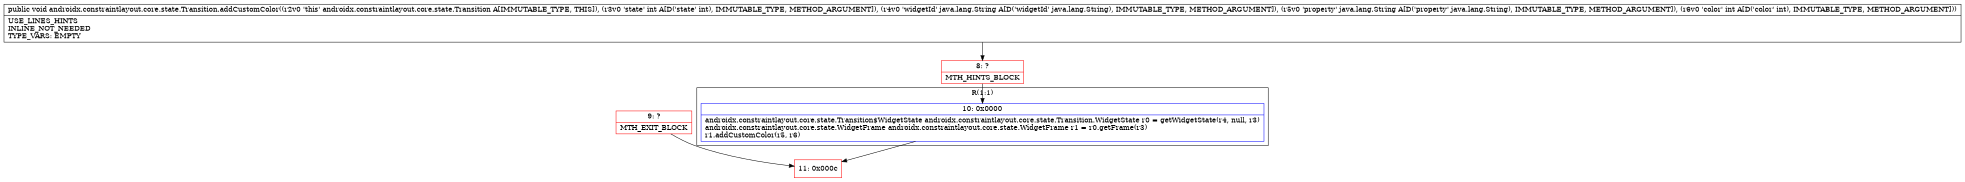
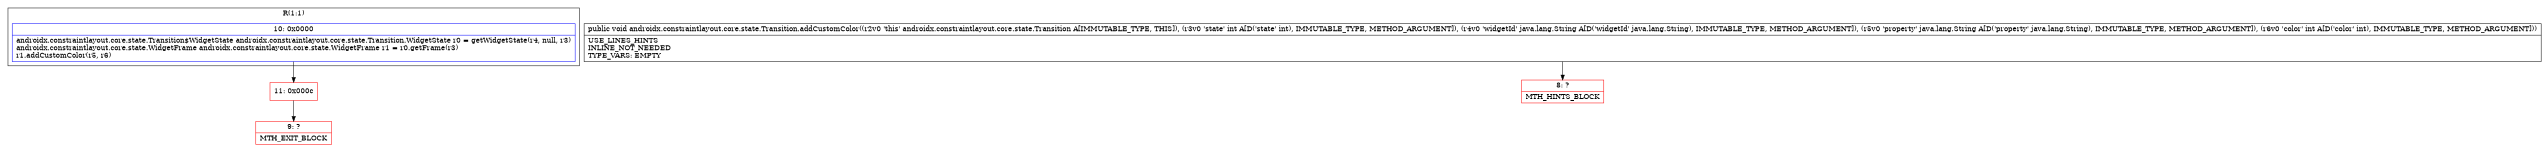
edge "8: ?" -> "10: 0x0000": removed
edge "9: ?" -> "11: 0x000c": reversed
